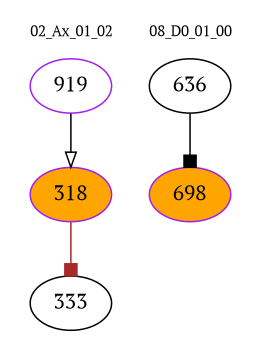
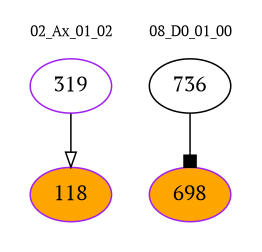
node "919": label "919" -> "319"
node "636": label "636" -> "736"
node "318": label "318" -> "118"
node "333": removed
